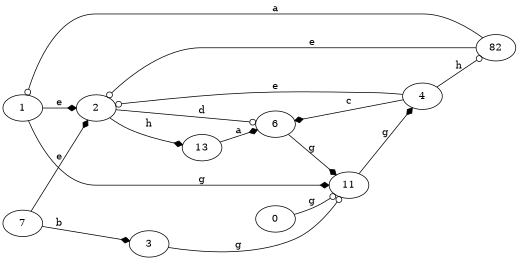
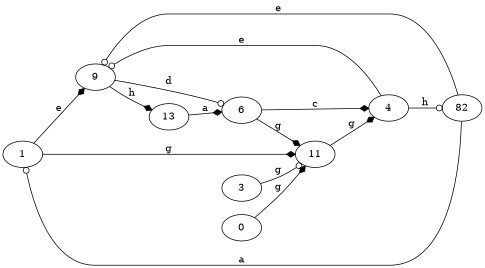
node "2": label "2" -> "9"
edge "4" -> "6": reversed
edge "0" -> "11": arrowhead odot -> diamond
node "7": removed
